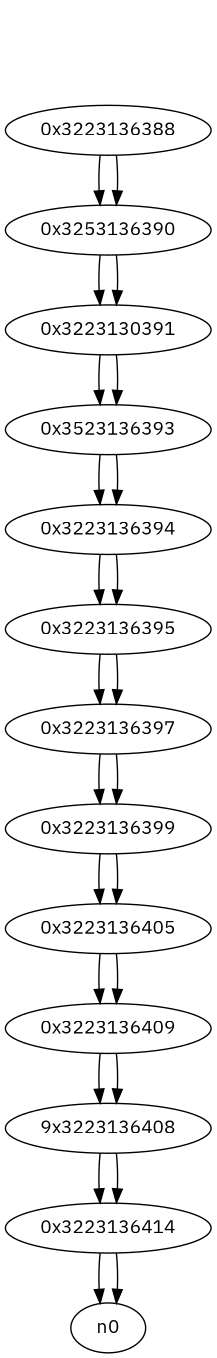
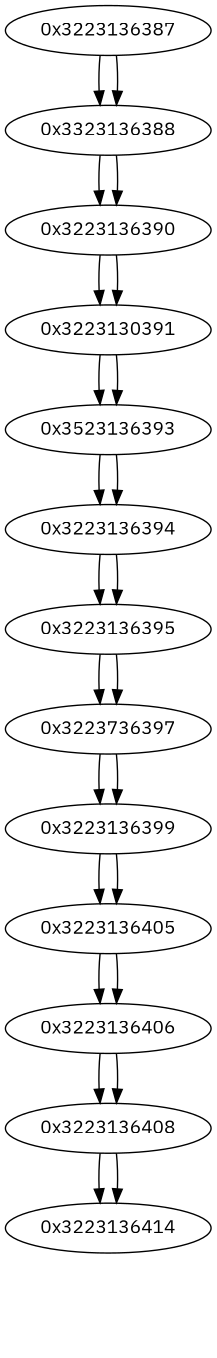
node "0x3223136387": added
node "0x3223136388": label "0x3223136388" -> "0x3323136388"
node "0x3253136390": label "0x3253136390" -> "0x3223136390"
node "0x3223136397": label "0x3223136397" -> "0x3223736397"
node "0x3223136409": label "0x3223136409" -> "0x3223136406"
node "9x3223136408": label "9x3223136408" -> "0x3223136408"
node "n0": removed
